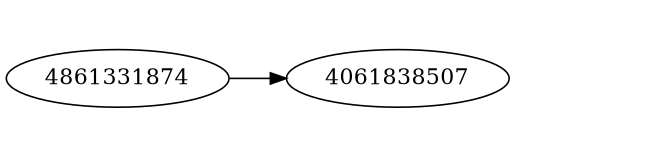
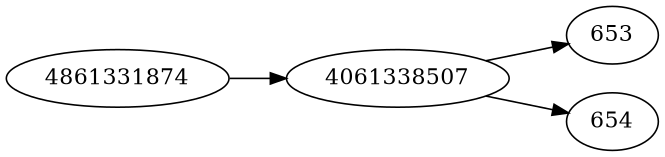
node "653": added
node "4061838507": label "4061838507" -> "4061338507"
node "654": added
